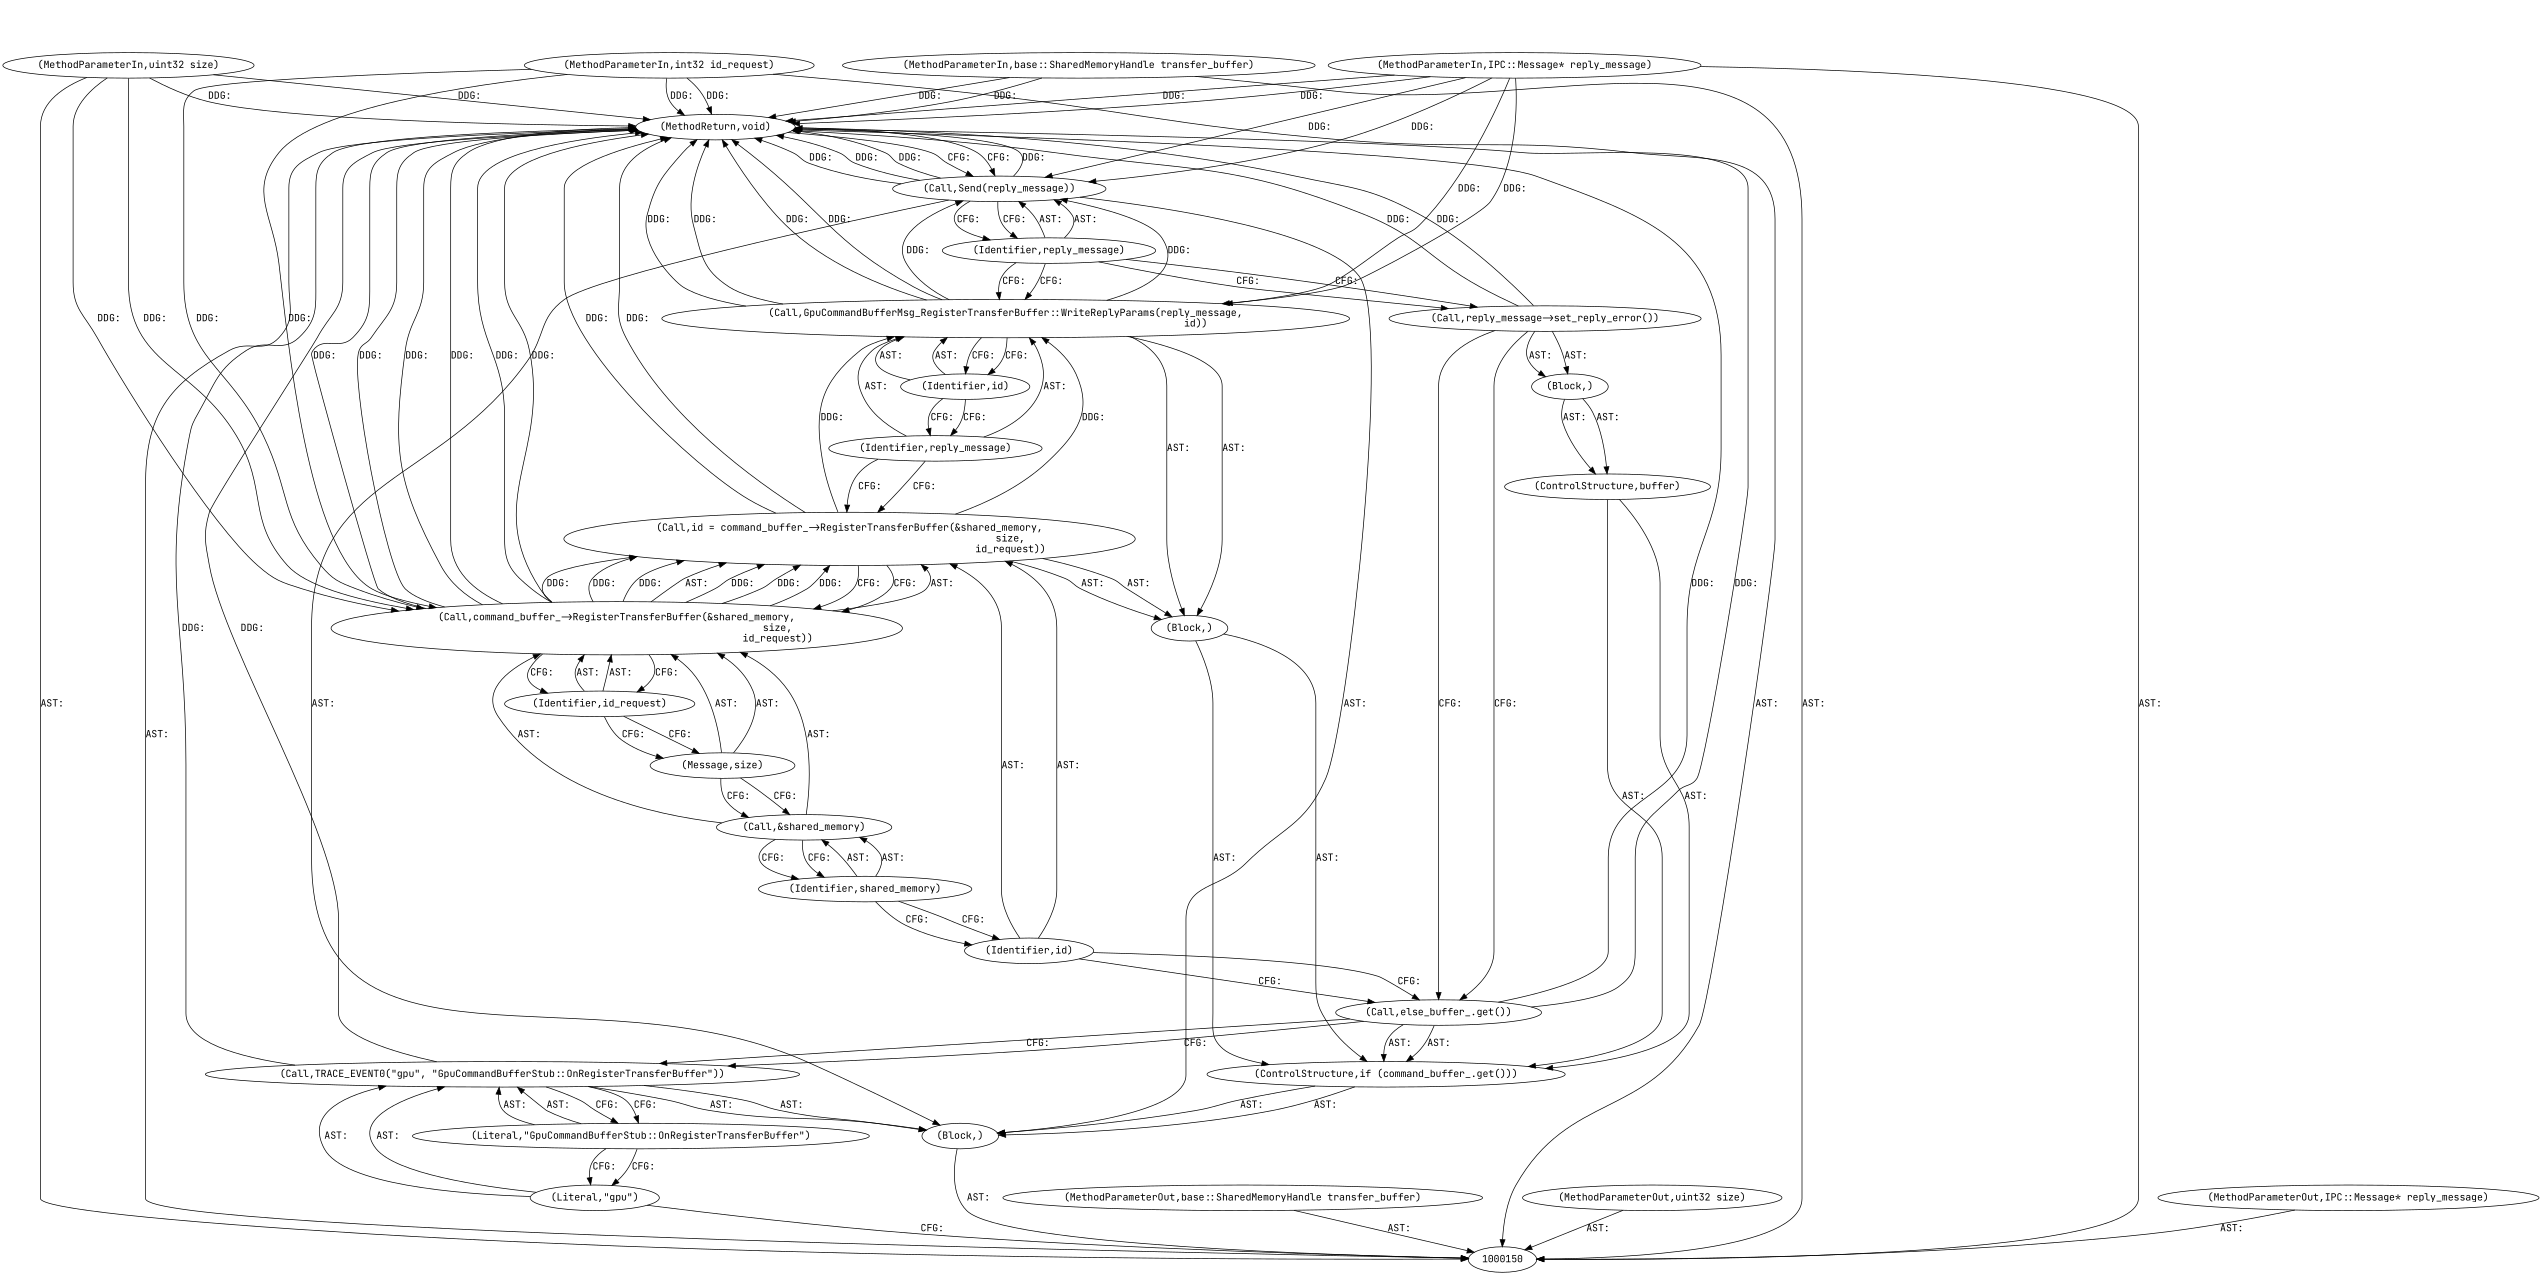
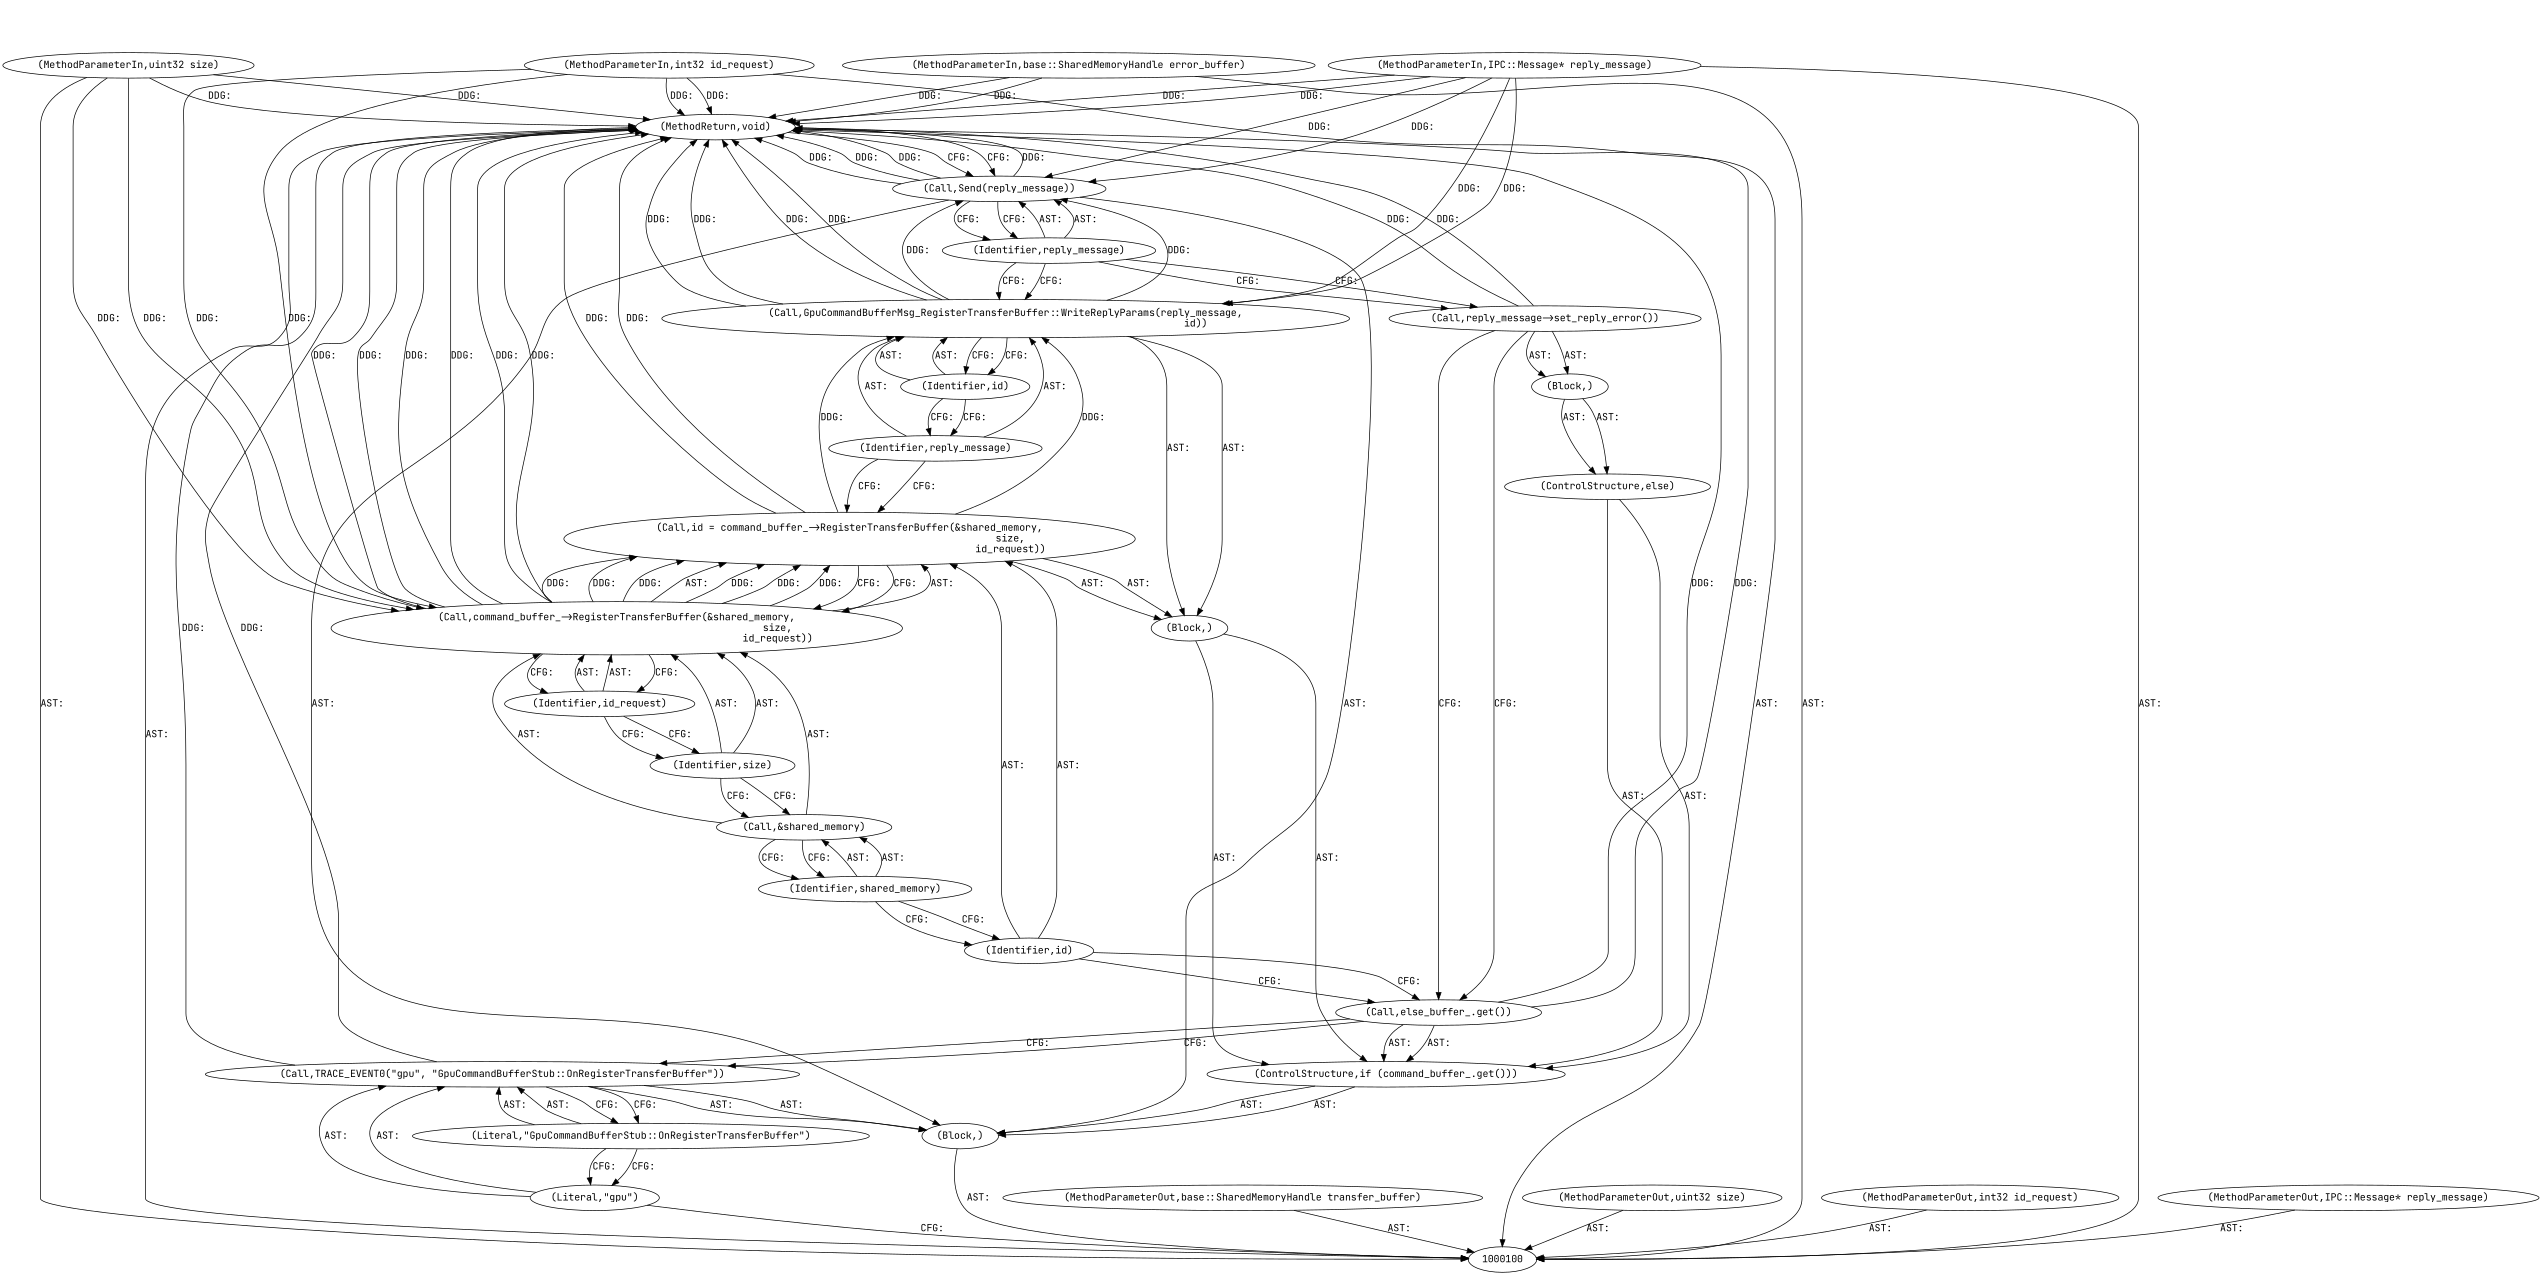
node "(MethodParameterIn,base::SharedMemoryHandle transfer_buffer)": label "(MethodParameterIn,base::SharedMemoryHandle transfer_buffer)" -> "(MethodParameterIn,base::SharedMemoryHandle error_buffer)"
node "(ControlStructure,buffer)": label "(ControlStructure,buffer)" -> "(ControlStructure,else)"
node "(Message,size)": label "(Message,size)" -> "(Identifier,size)"
node "(MethodParameterOut,int32 id_request)": added
node "1000150": label "1000150" -> "1000100"
